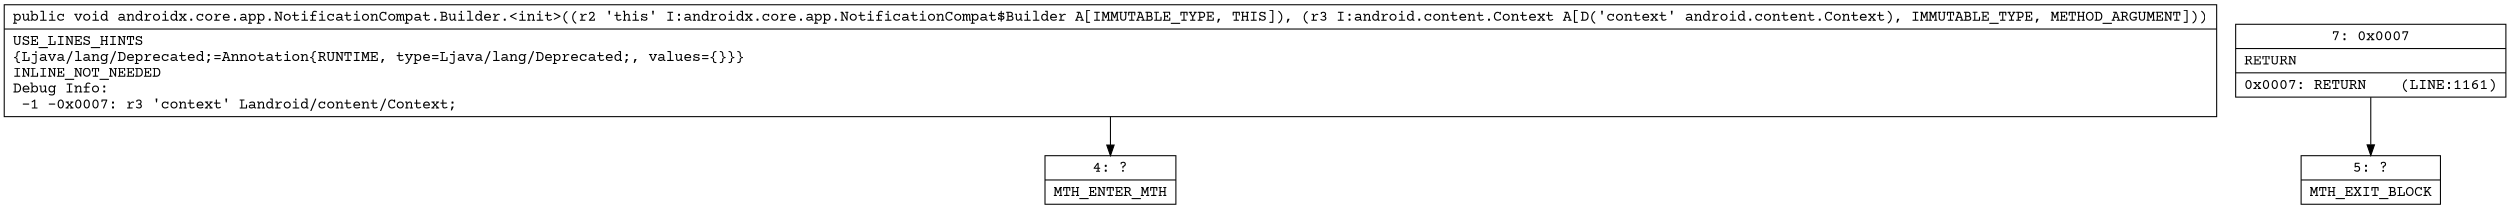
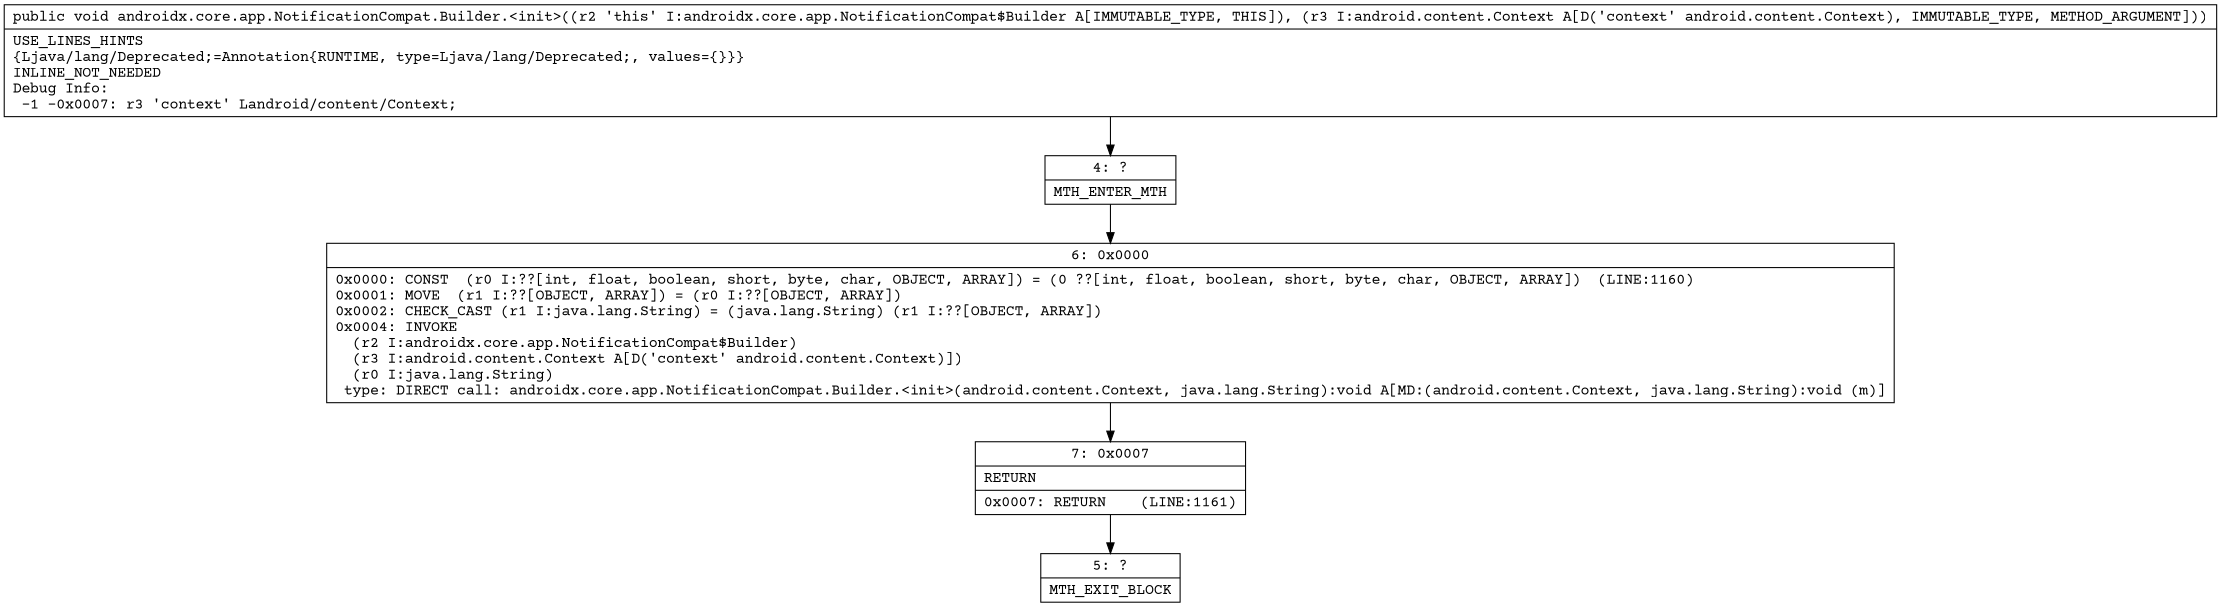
node "6: 0x0000": added
